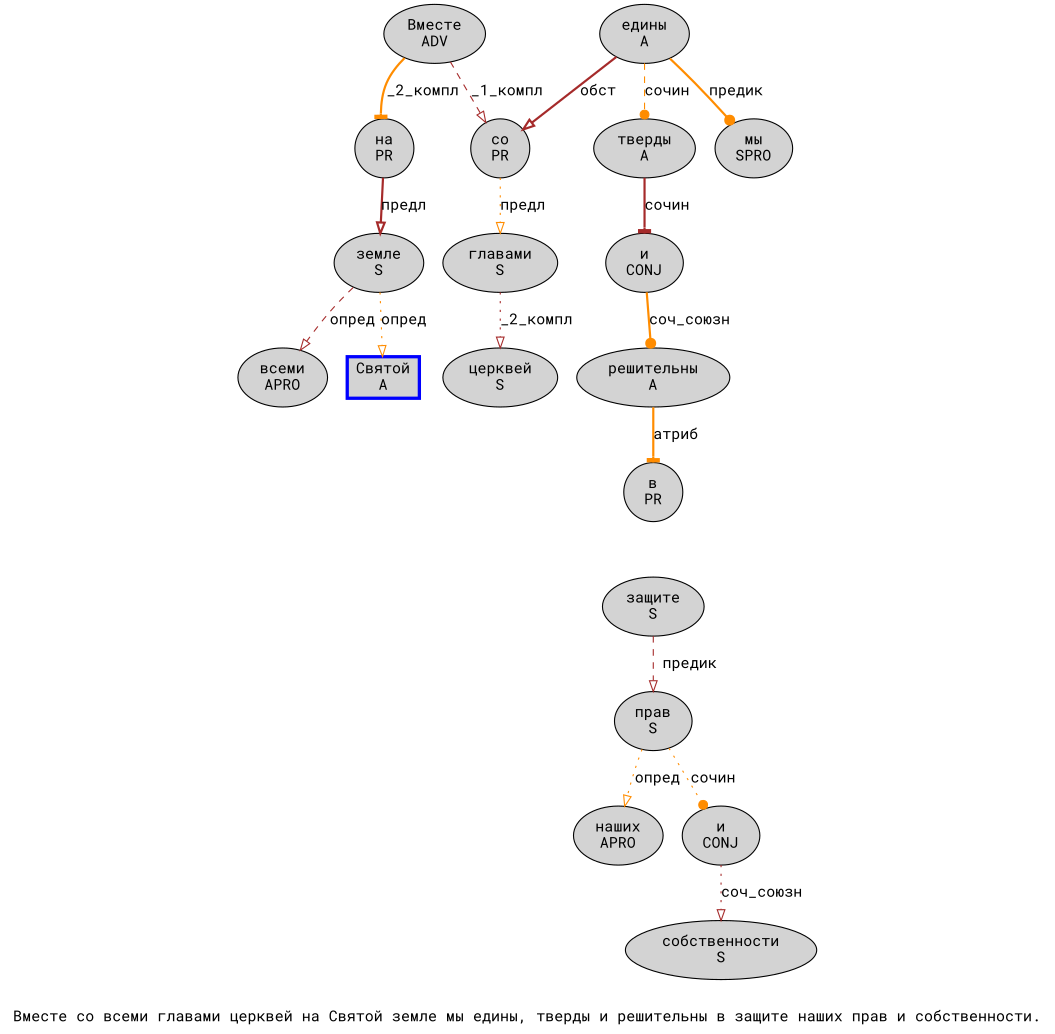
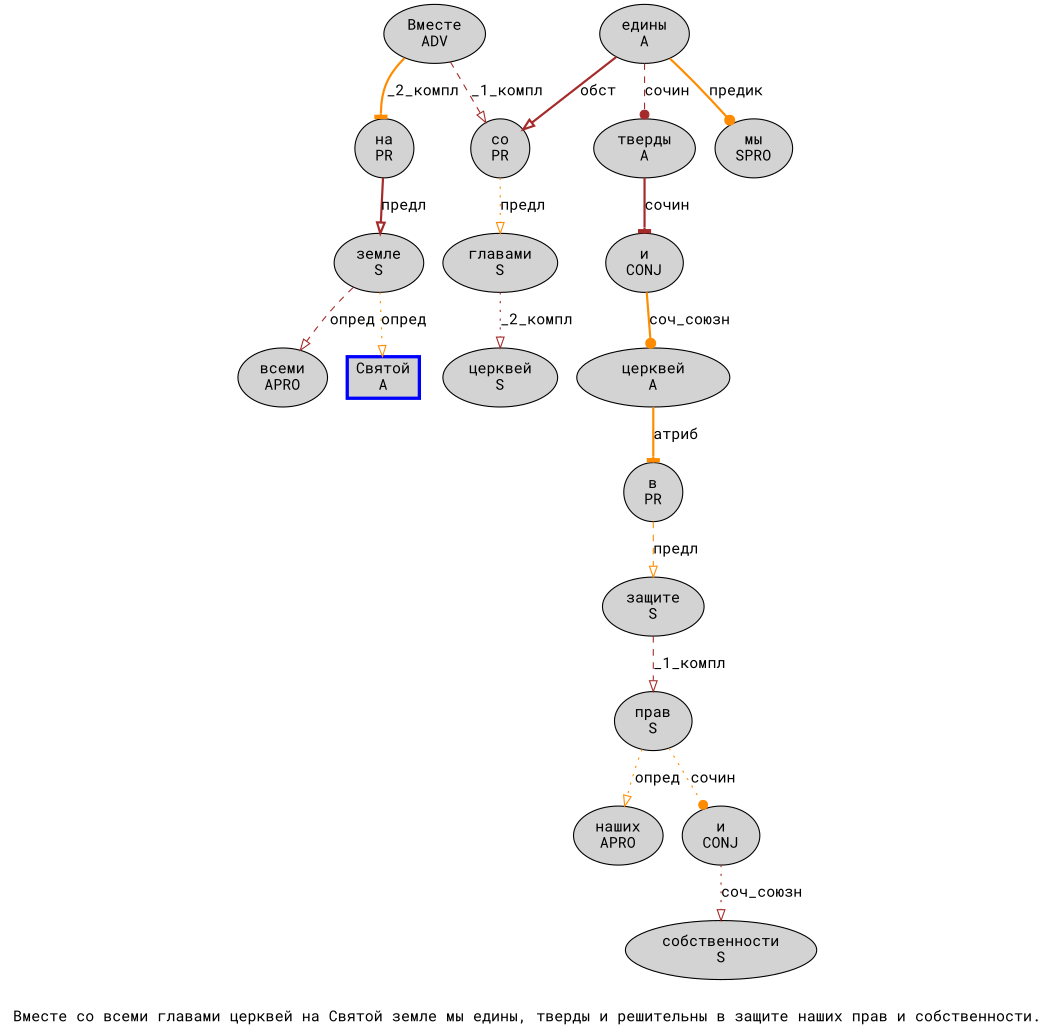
edge "едины A" -> "тверды A": color darkorange -> brown
node "решительны A": label "решительны A" -> "церквей A"
edge "в PR" -> "защите S": added, label "предл"
edge "защите S" -> "прав S": label "предик" -> "_1_компл"
